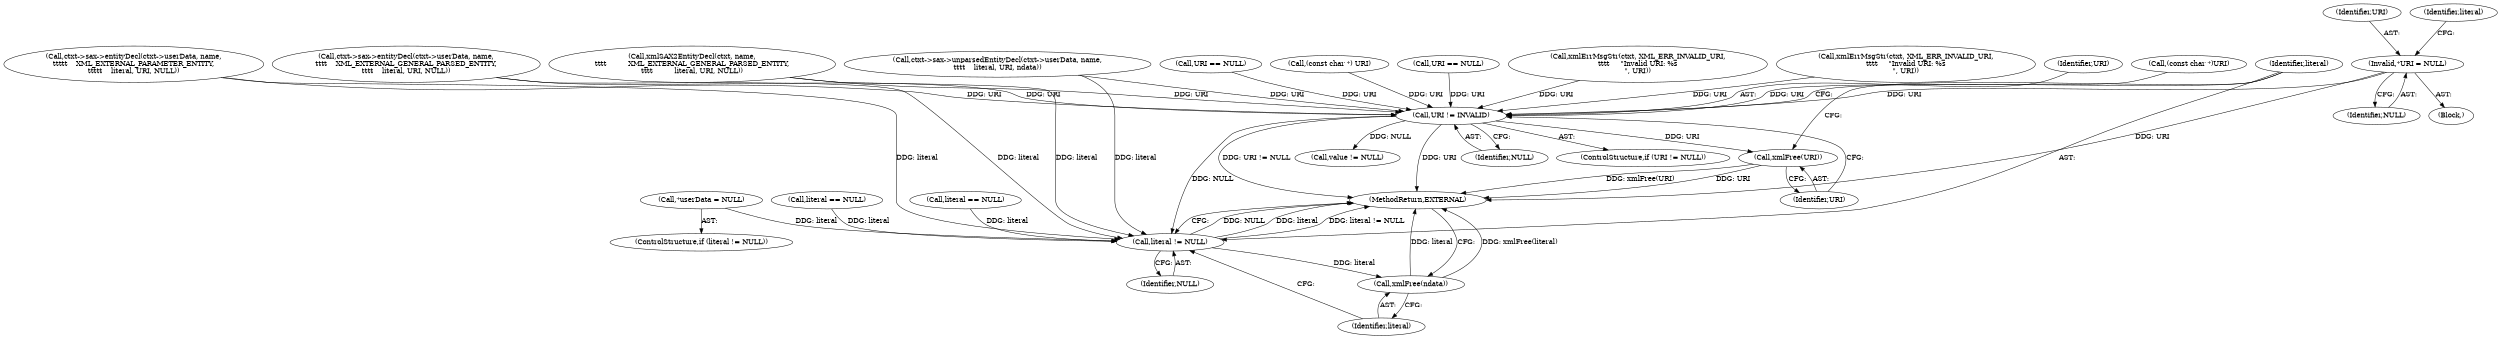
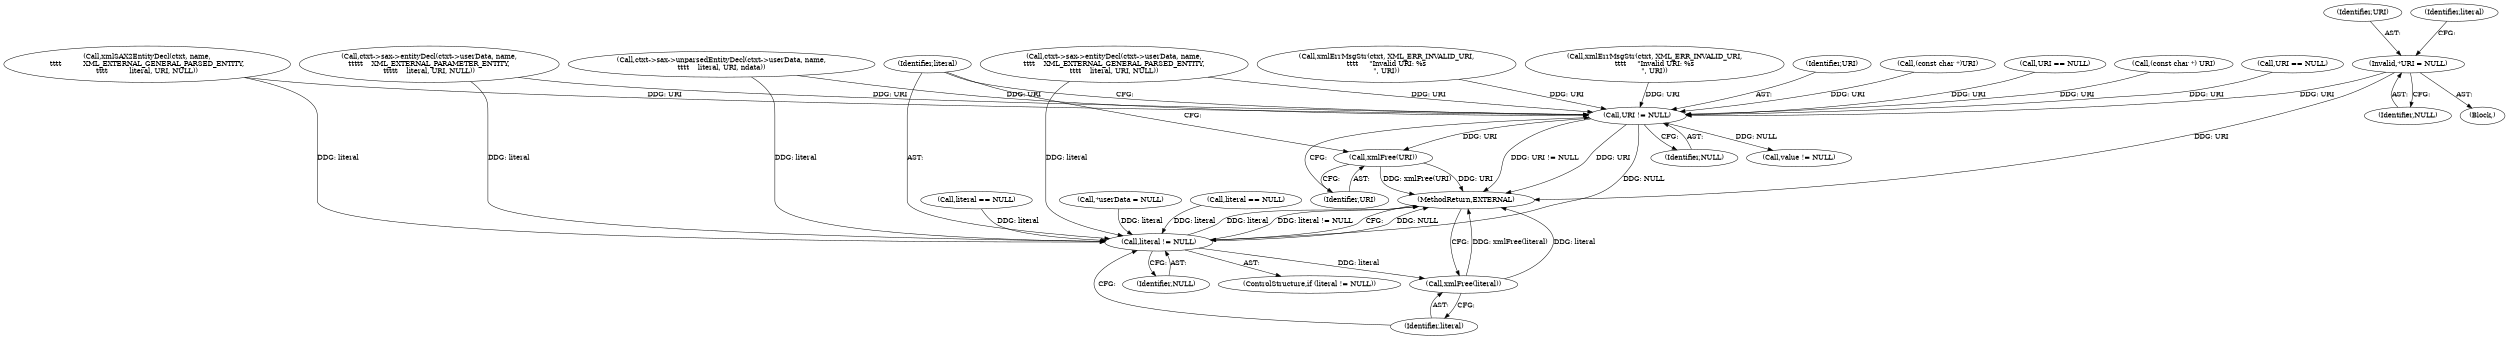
node "(Call,URI != INVALID)": label "(Call,URI != INVALID)" -> "(Call,URI != NULL)"
node "(ControlStructure,if (URI != NULL))": removed
edge "(Call,*userData = NULL)" -> "(ControlStructure,if (literal != NULL))": now "(Call,literal != NULL)" -> "(ControlStructure,if (literal != NULL))"
node "(Call,xmlFree(ndata))": label "(Call,xmlFree(ndata))" -> "(Call,xmlFree(literal))"
